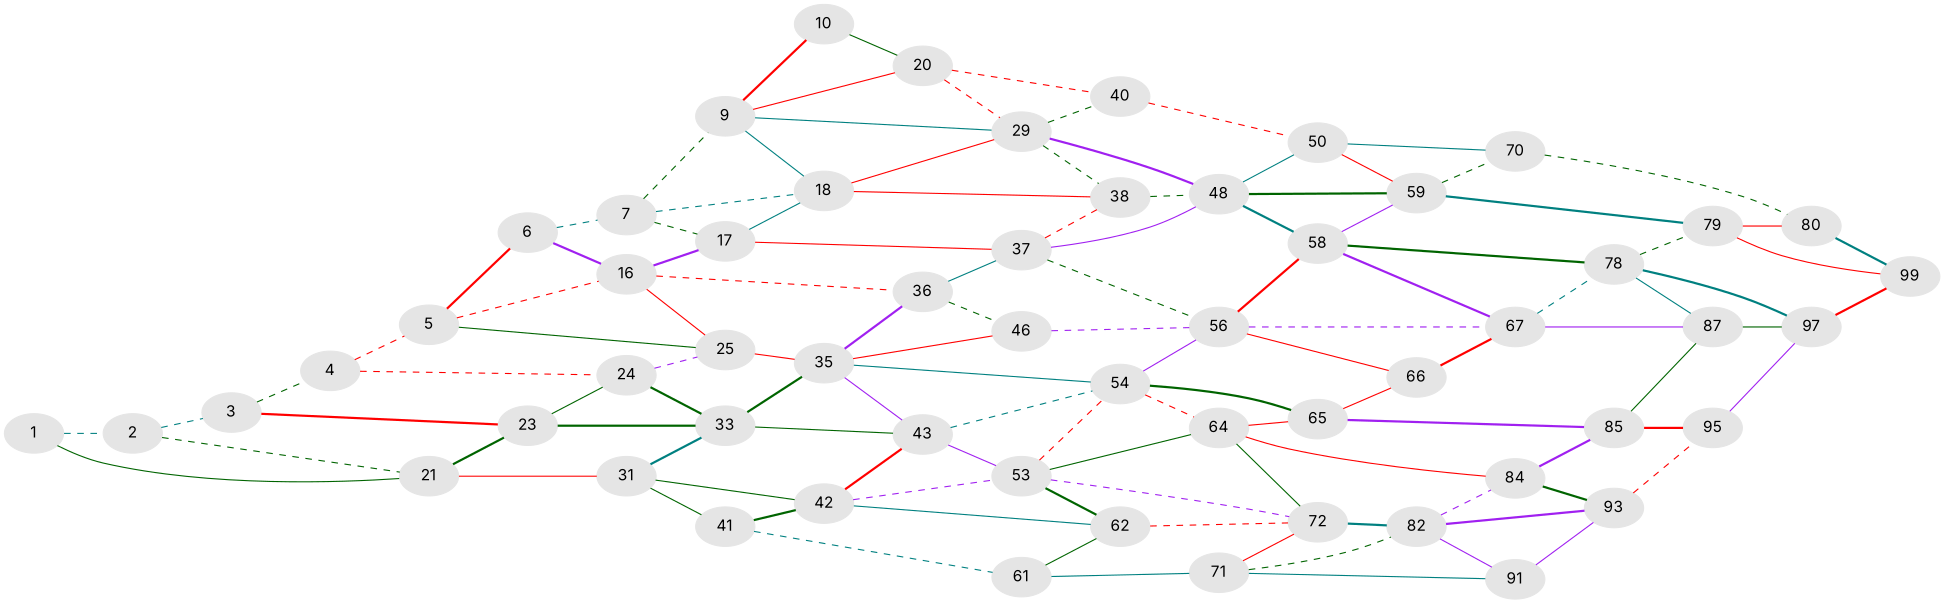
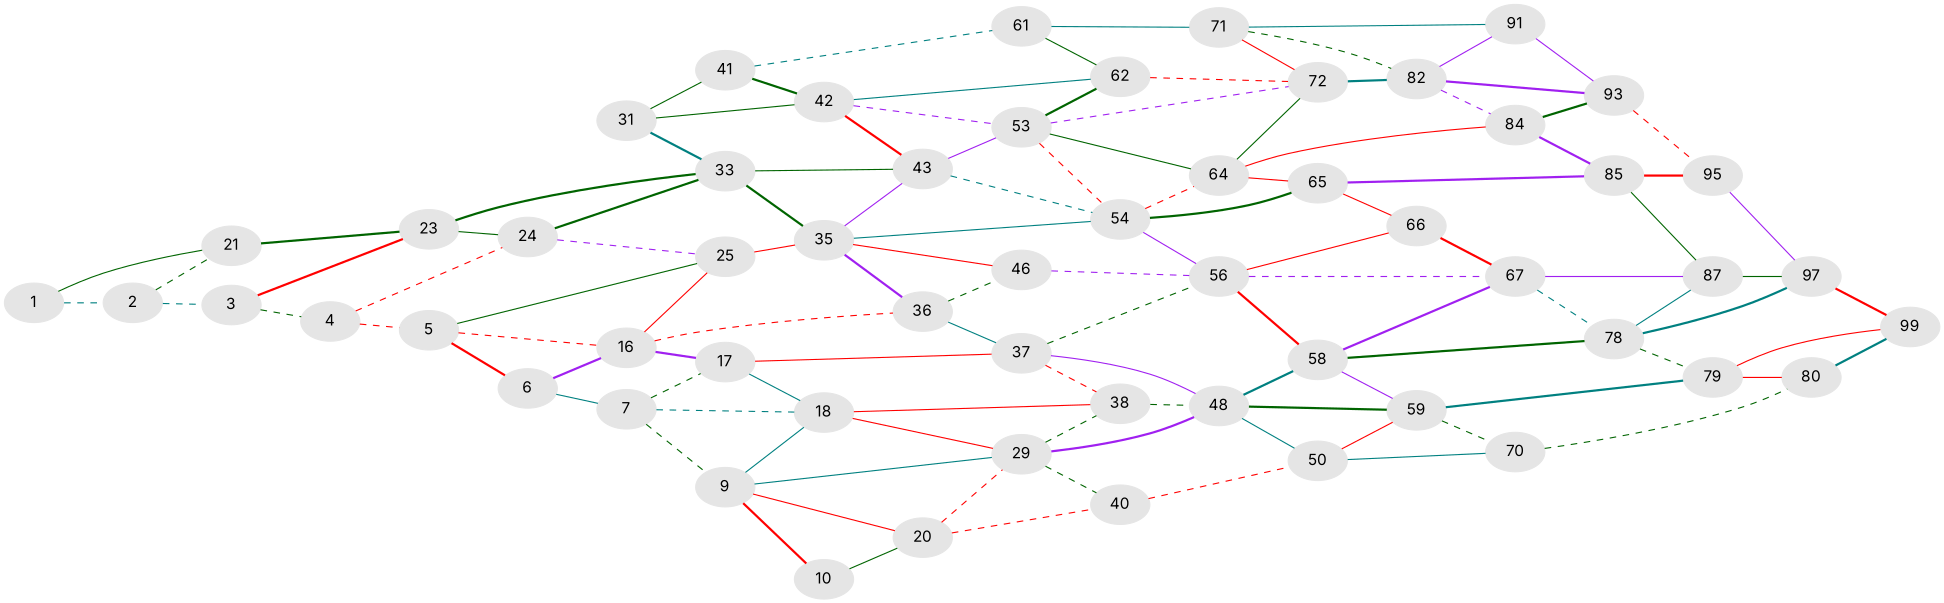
edge "7" -- "6": style dashed -> solid
edge "21" -- "31": removed
